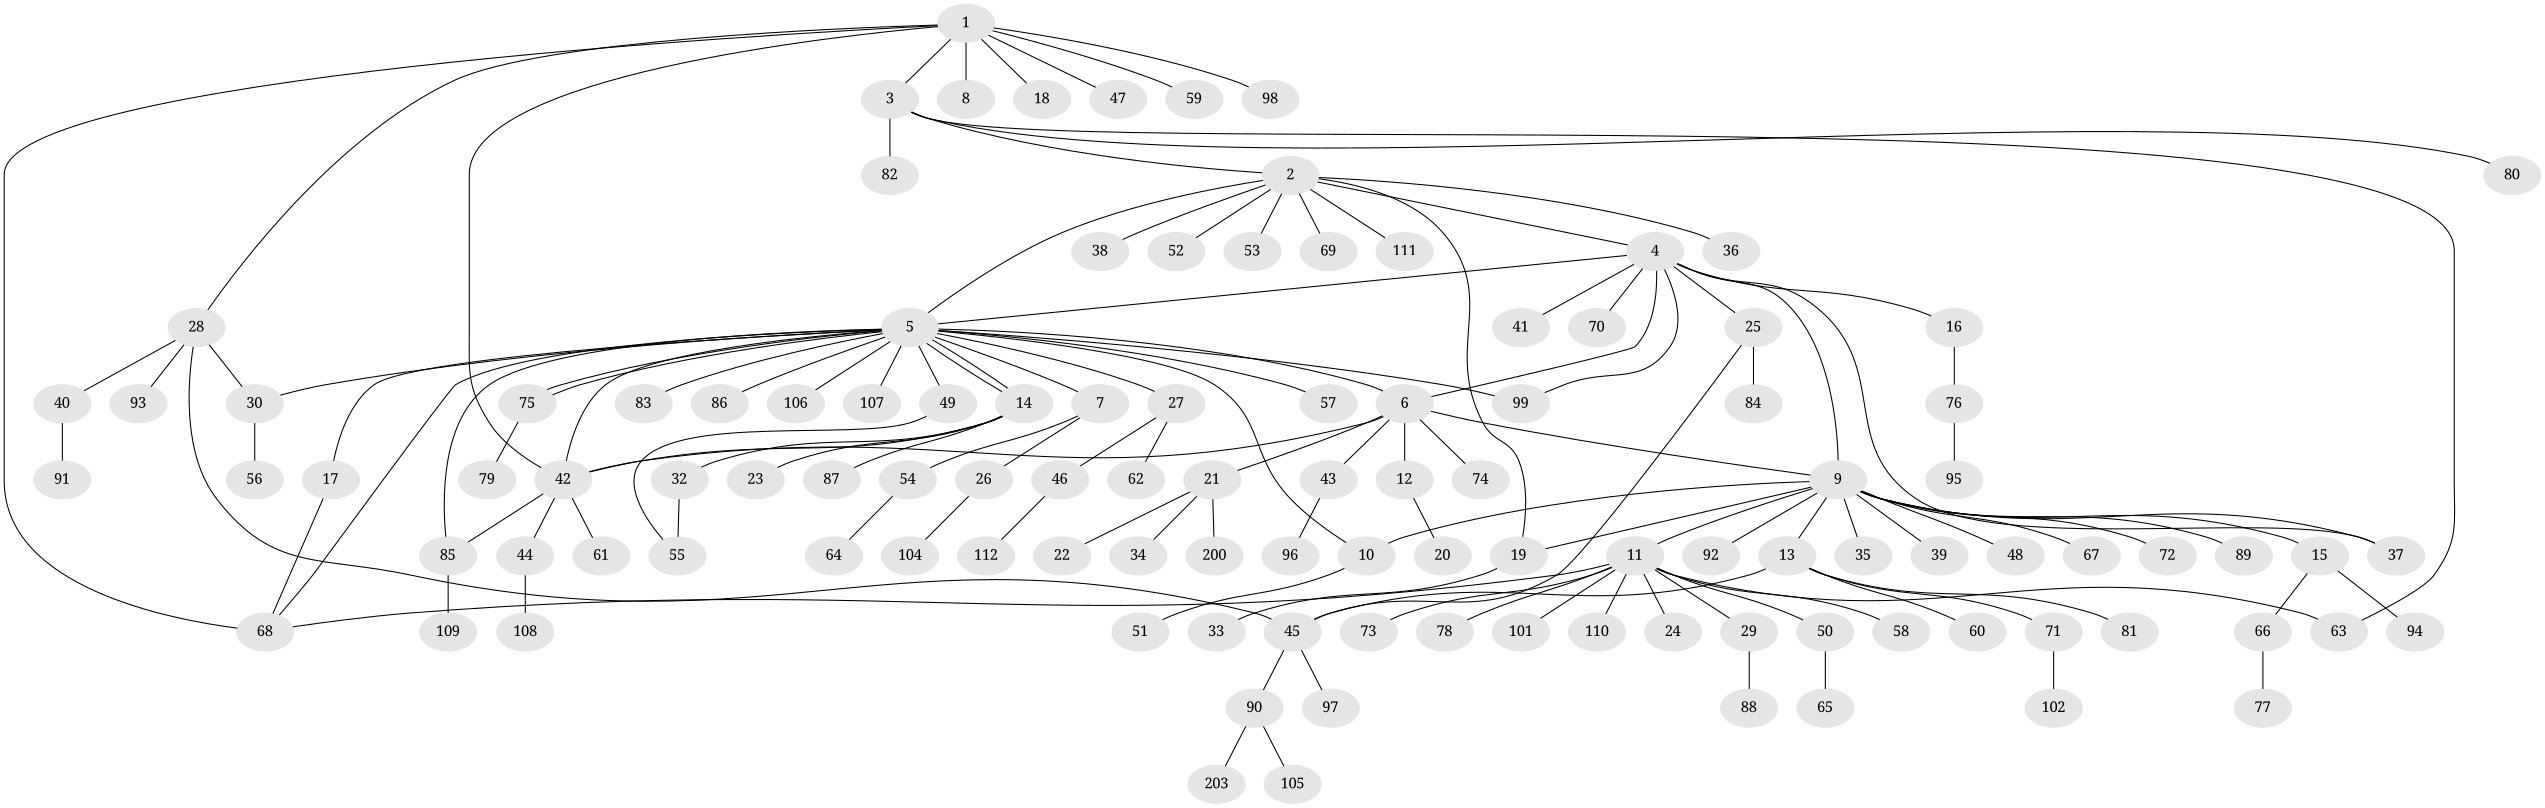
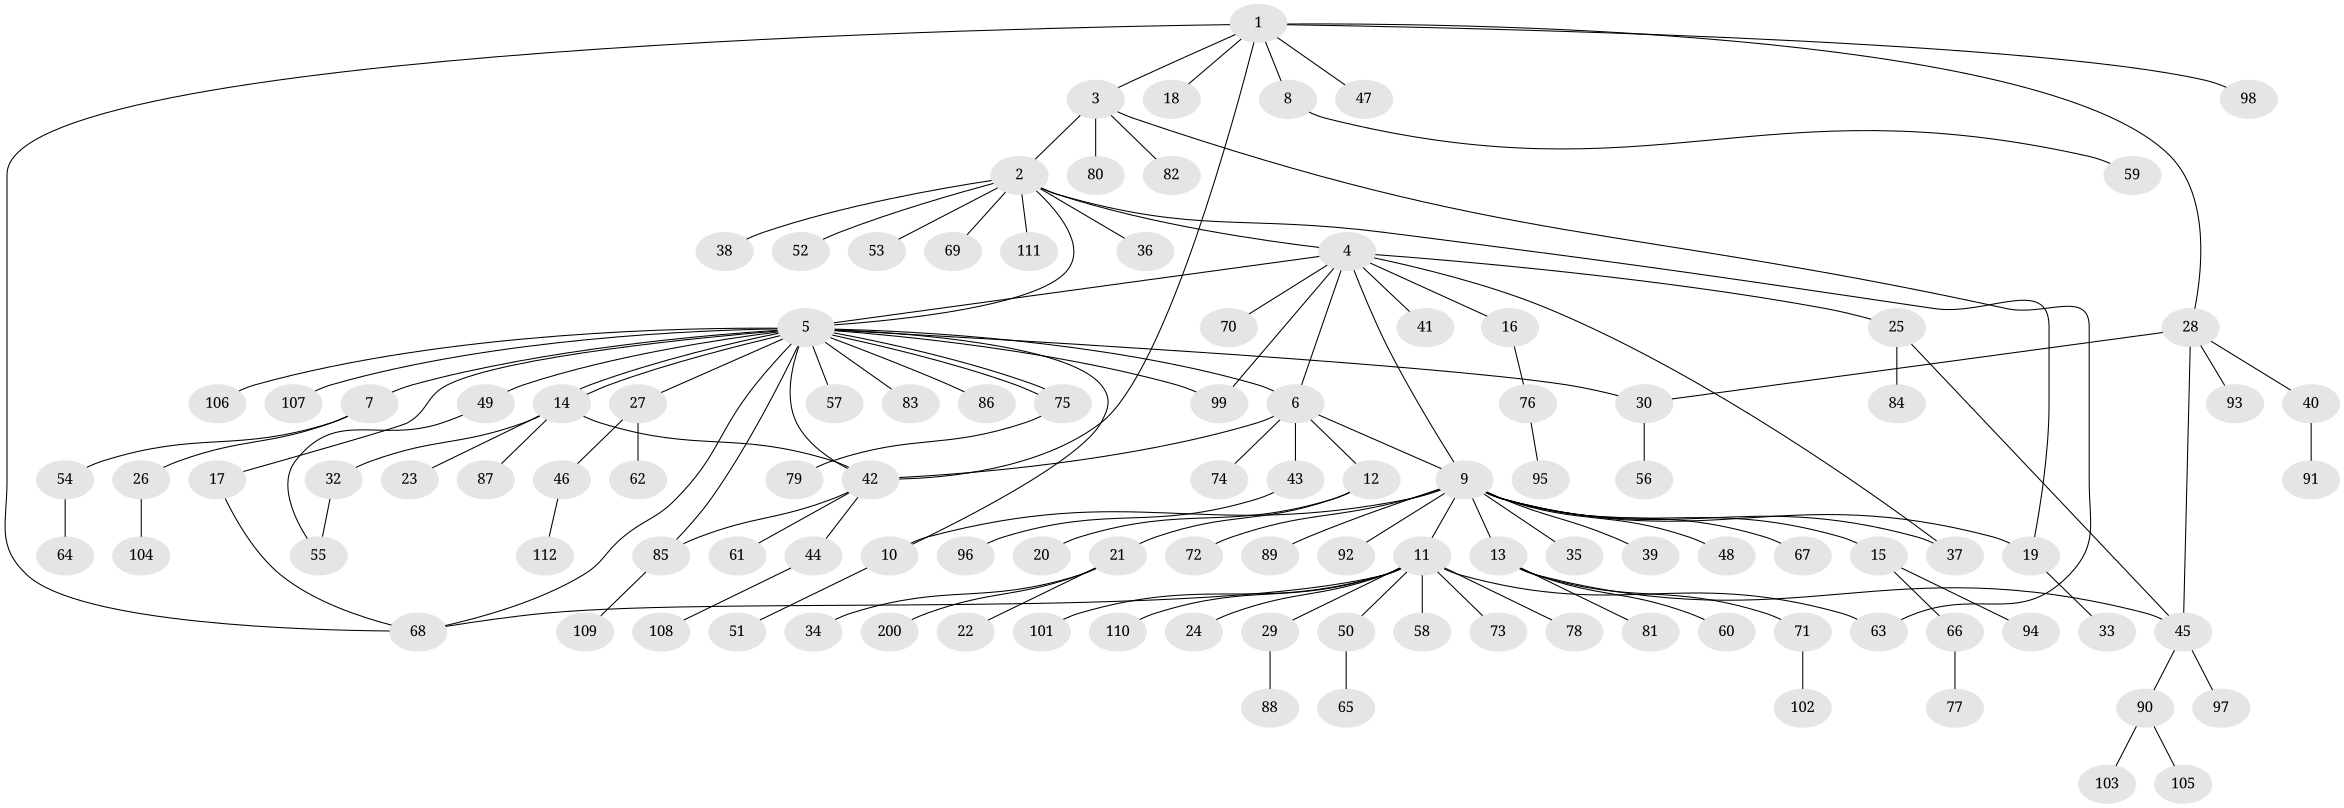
edge "1" -- "59": now "8" -- "59"
edge "6" -- "21": now "12" -- "21"
node "203": label "203" -> "103"
